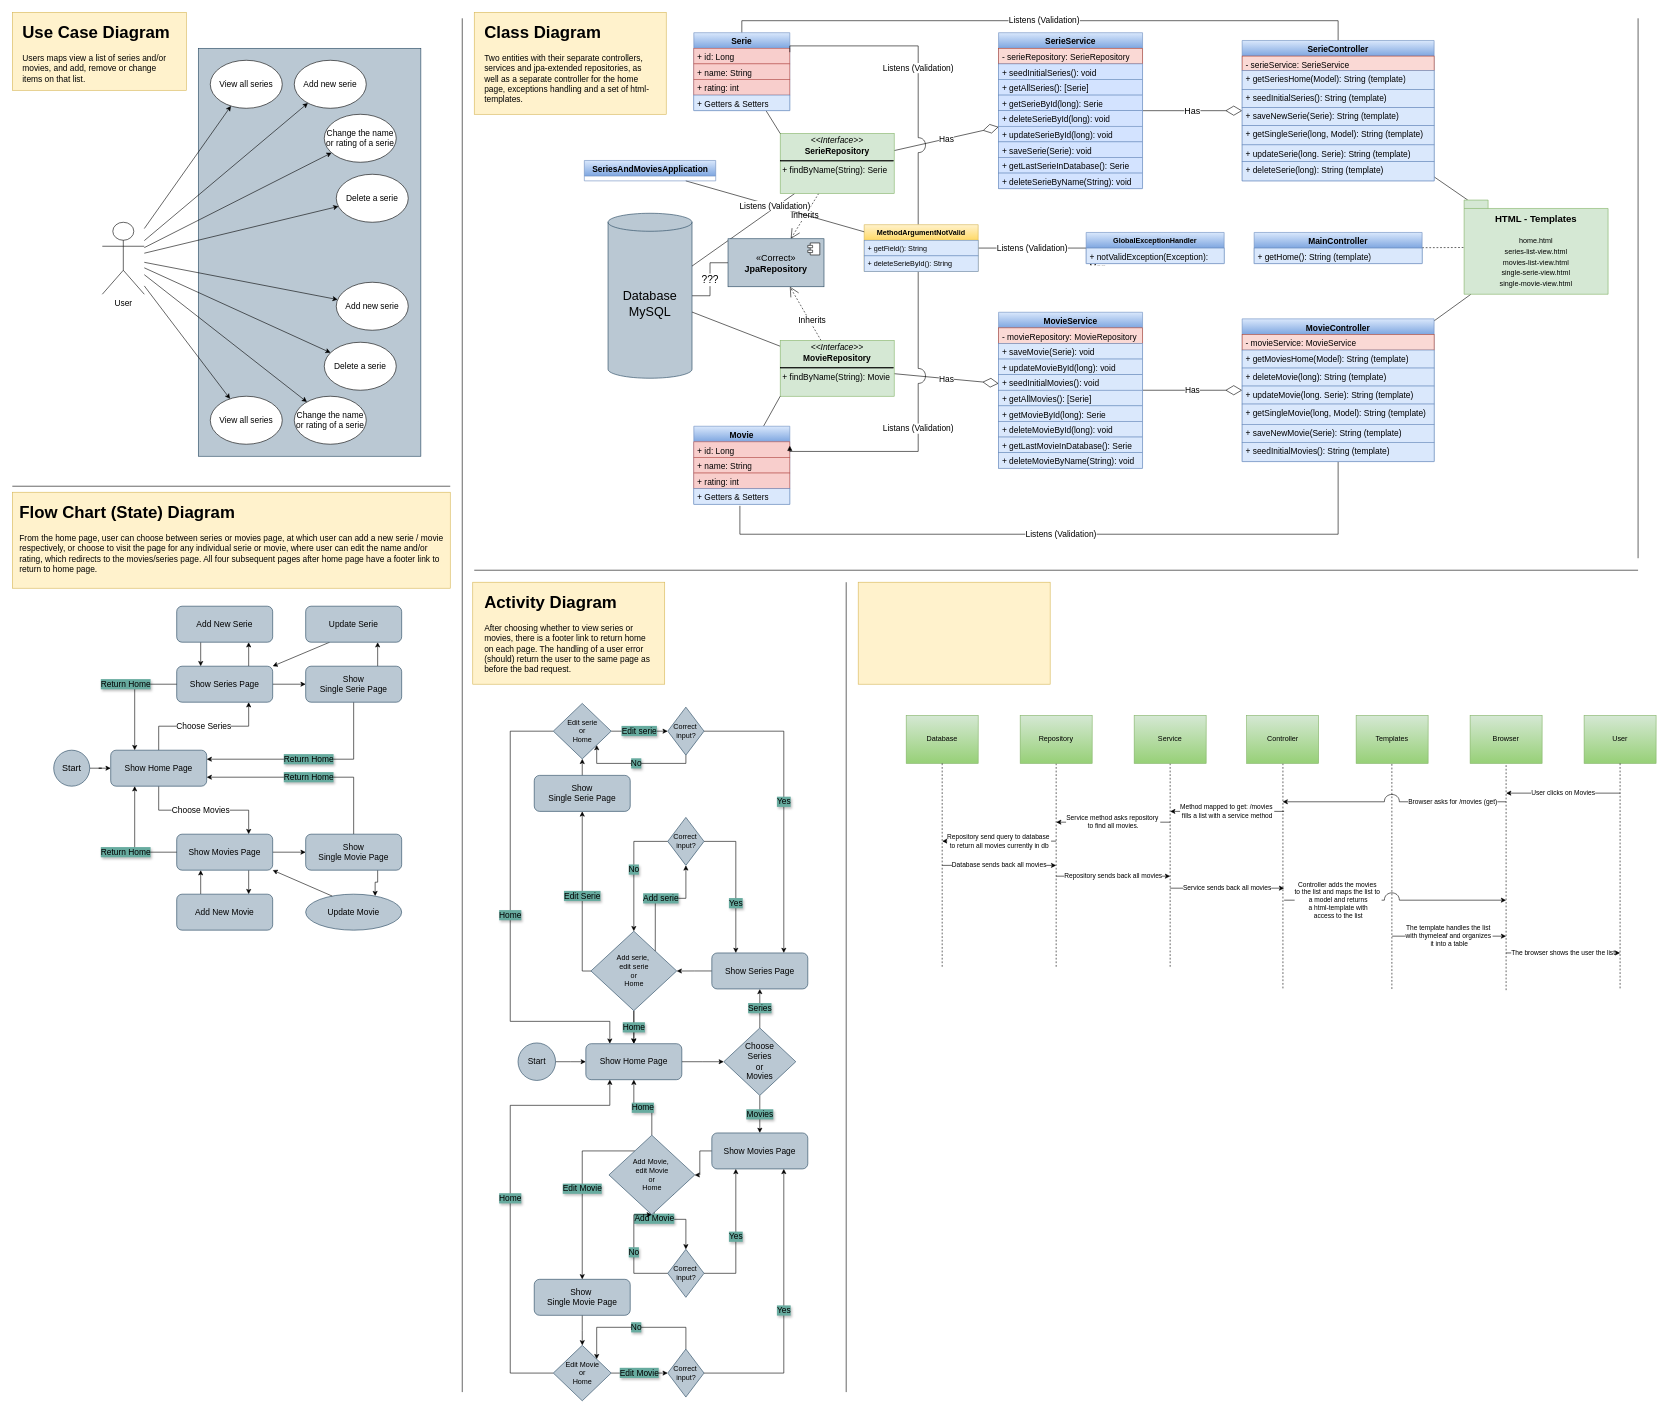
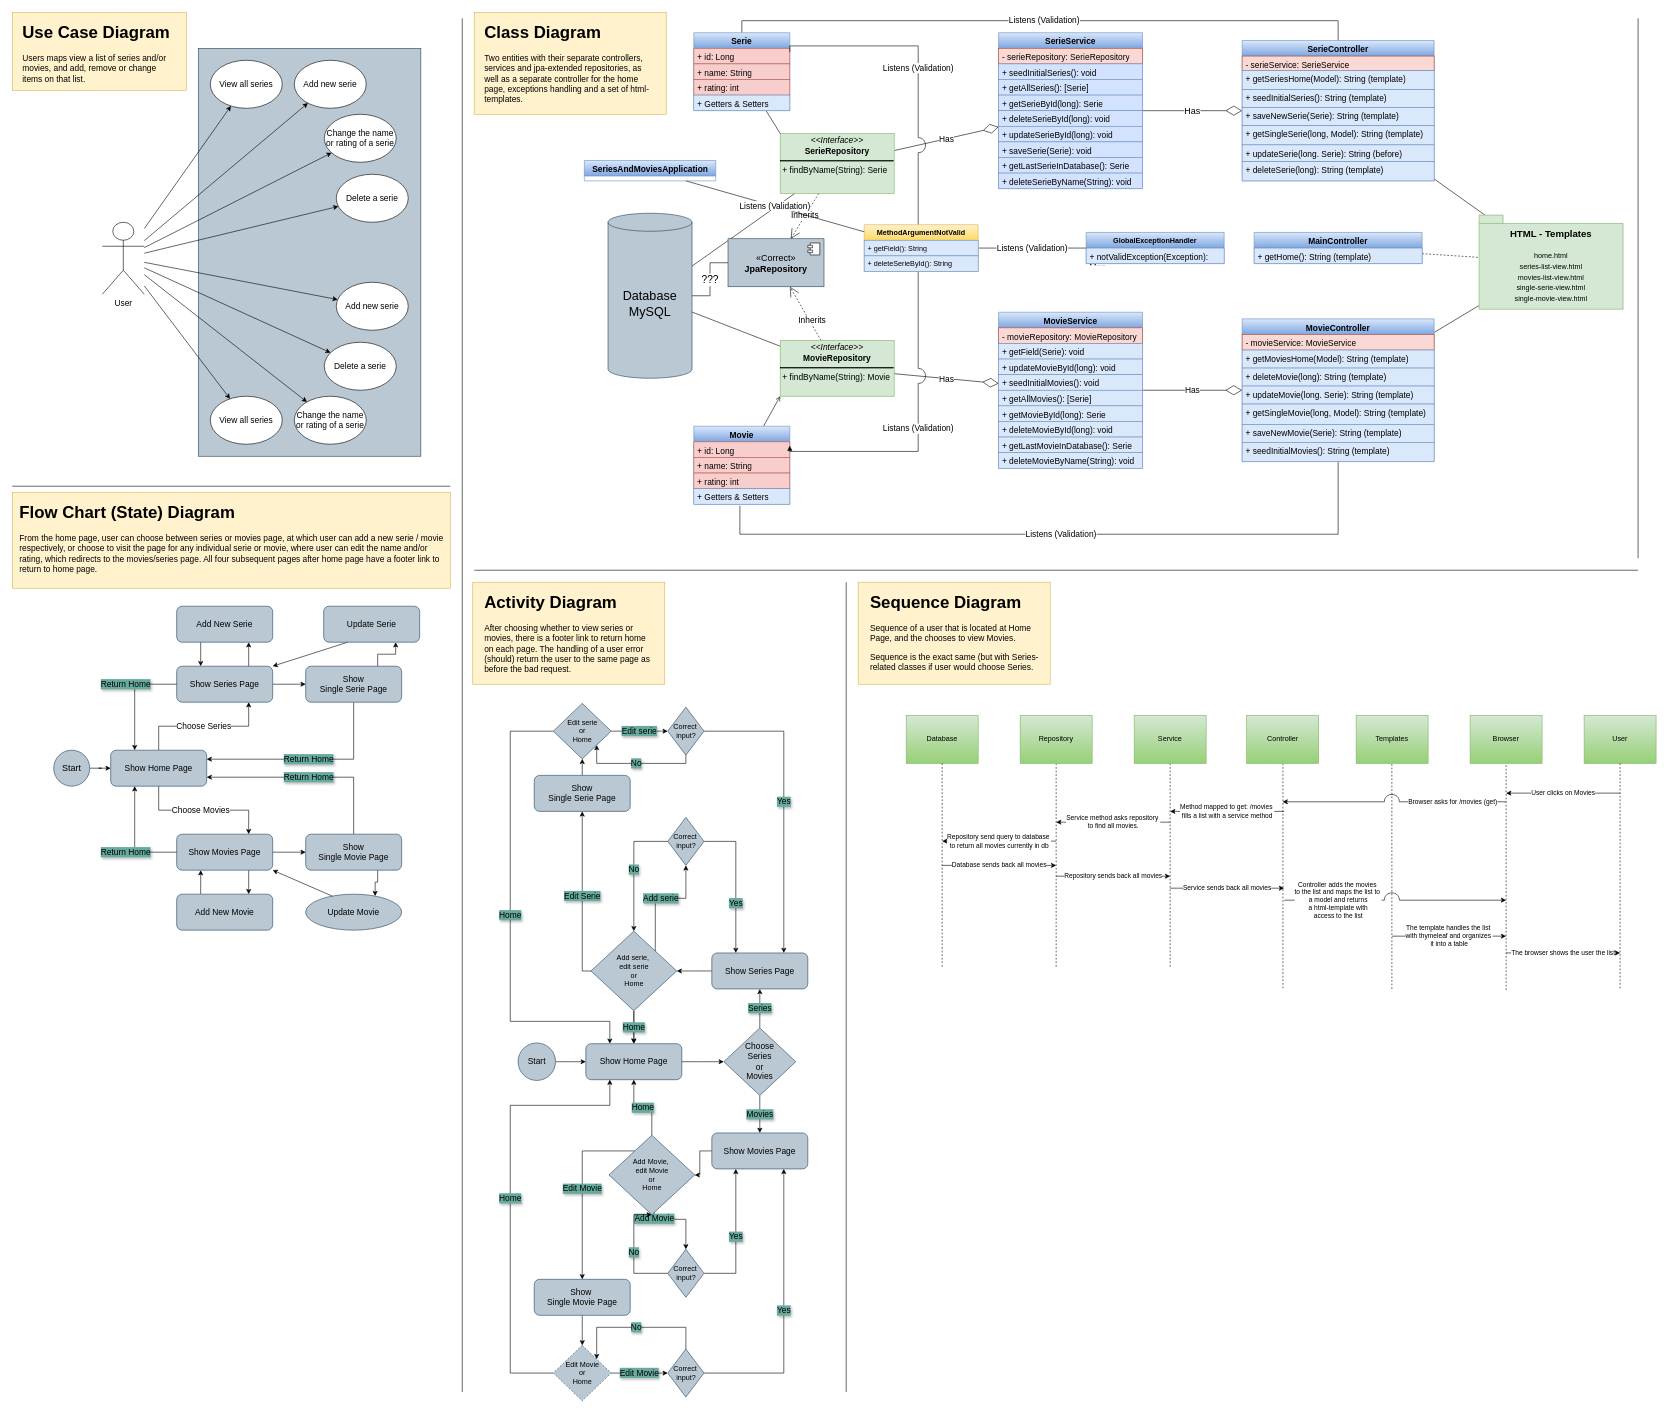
node "+ updateSerie(long. Serie): String (template)": label "+ updateSerie(long. Serie): String (template)" -> "+ updateSerie(long. Serie): String (before)"
node "HTML - Templates home.html series-list-view.html movies-list-view.html single-serie-view.html single-movie-view.html": moved (1536, 247) -> (1551, 262)
node "+ saveMovie(Serie): void": label "+ saveMovie(Serie): void" -> "+ getField(Serie): void"
edge "<<Interface>> MovieRepository + findByName(String): Movie" -- "Movie": arrowhead none -> open
node "Update Serie": moved (354, 624) -> (372, 624)
node "Sequence DiagramSequence of a user that is located at Home Page, and the chooses to view Movies. Sequence is the exact same (but with Series-related classes if user would choose Series.": added
node "Edit Movie or Home": style solid -> dashed
